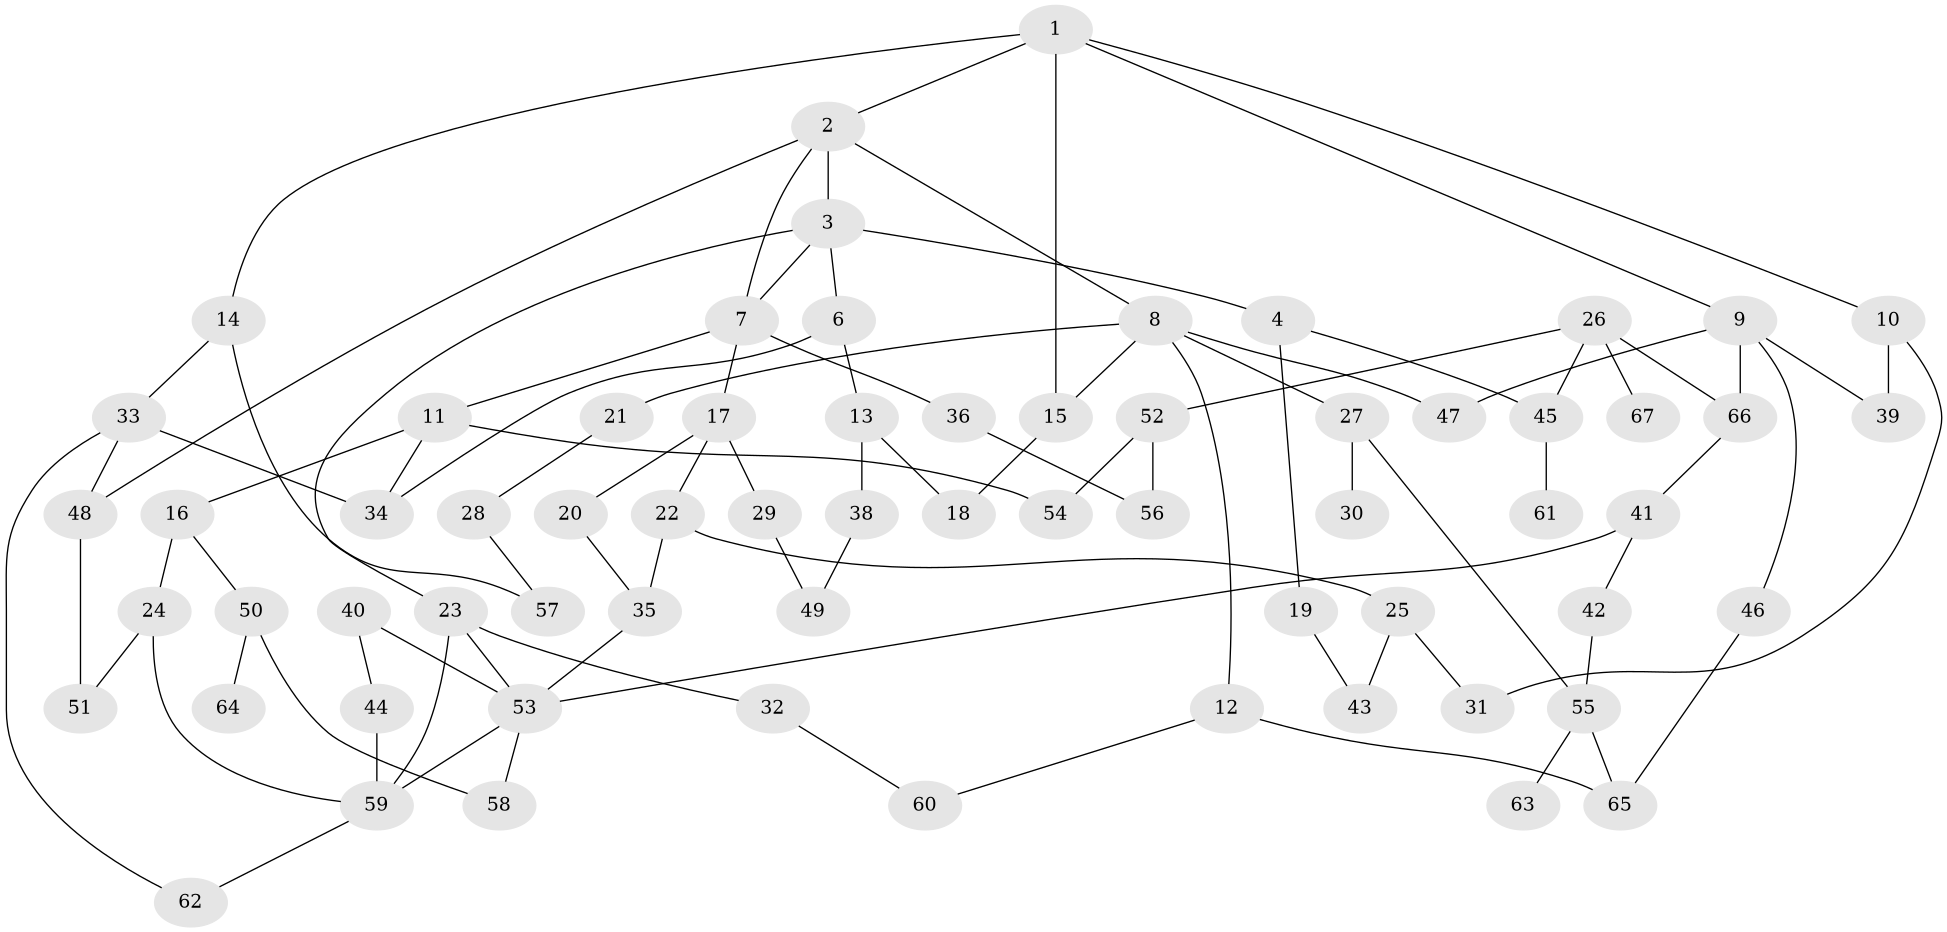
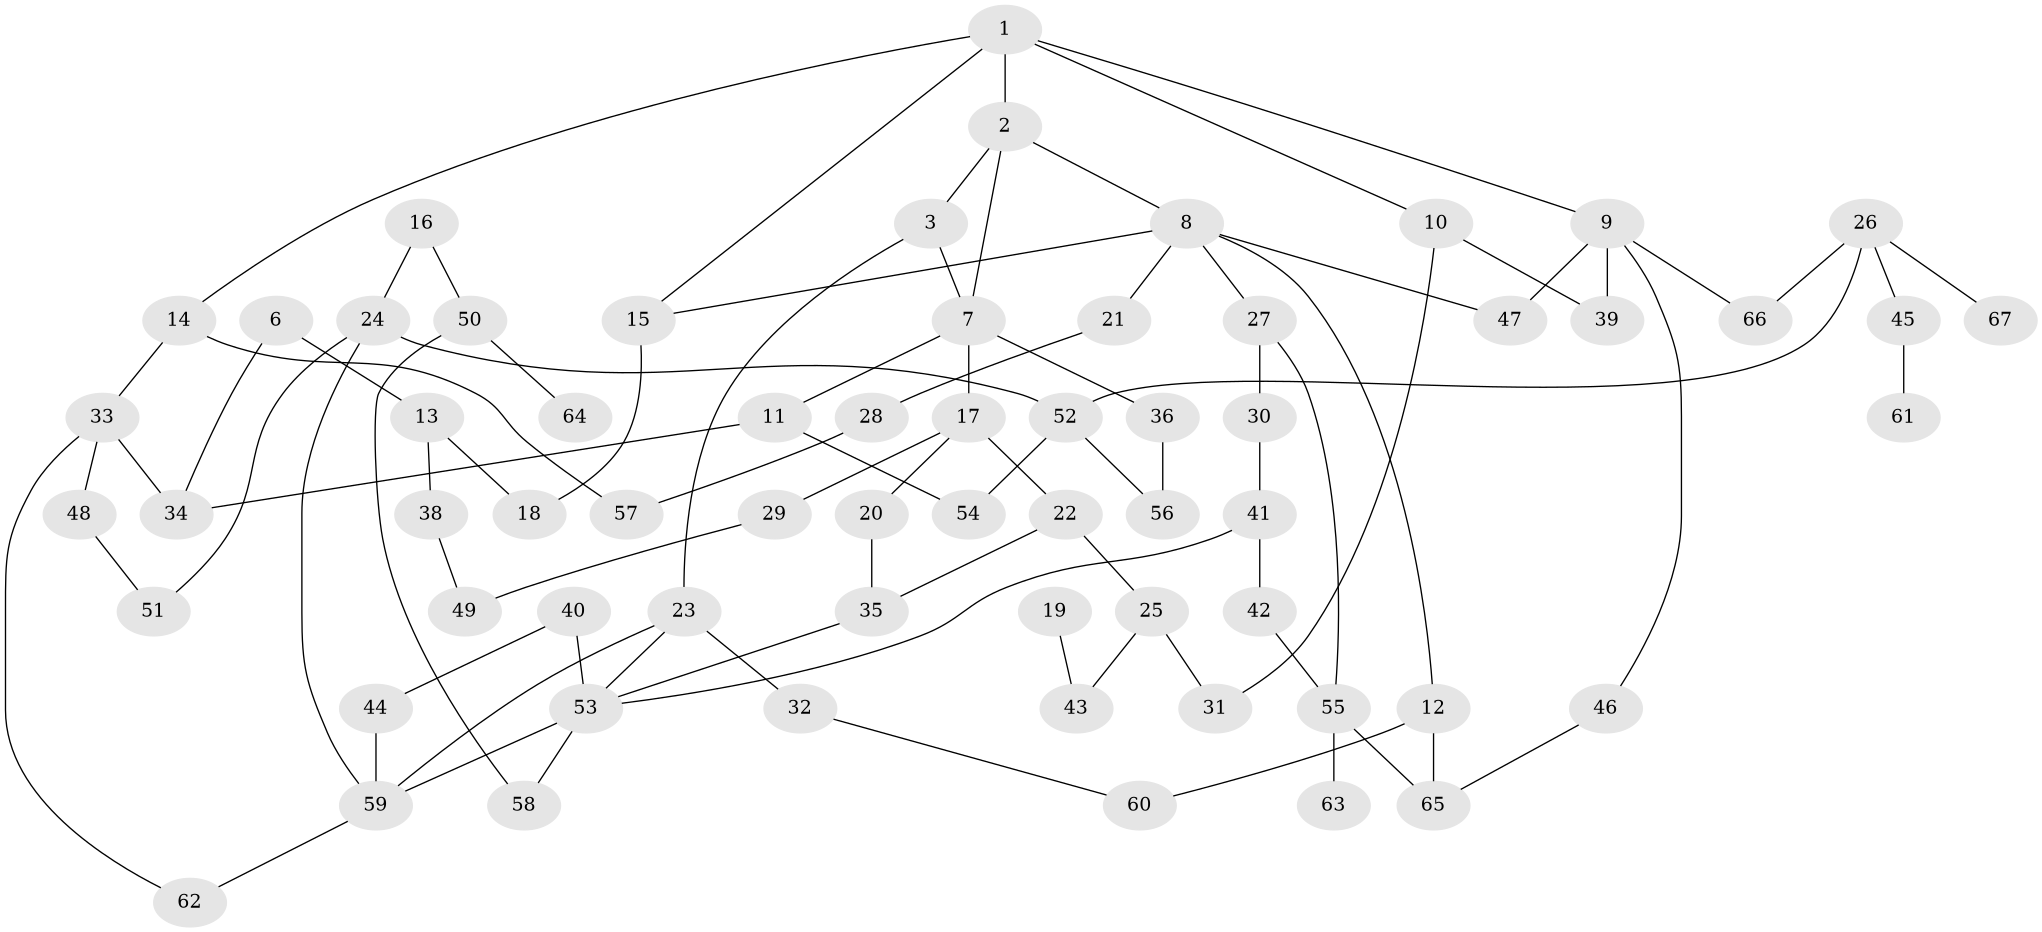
edge "3" -- "6": removed
edge "2" -- "48": removed
node "4": removed
edge "24" -- "52": added
edge "11" -- "16": removed
edge "66" -- "41": now "30" -- "41"
